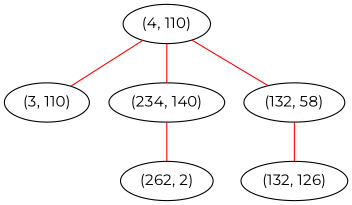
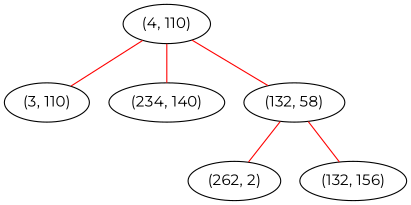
edge "(234, 140)" -- "(262, 2)": now "(132, 58)" -- "(262, 2)"
node "(132, 126)": label "(132, 126)" -> "(132, 156)"
